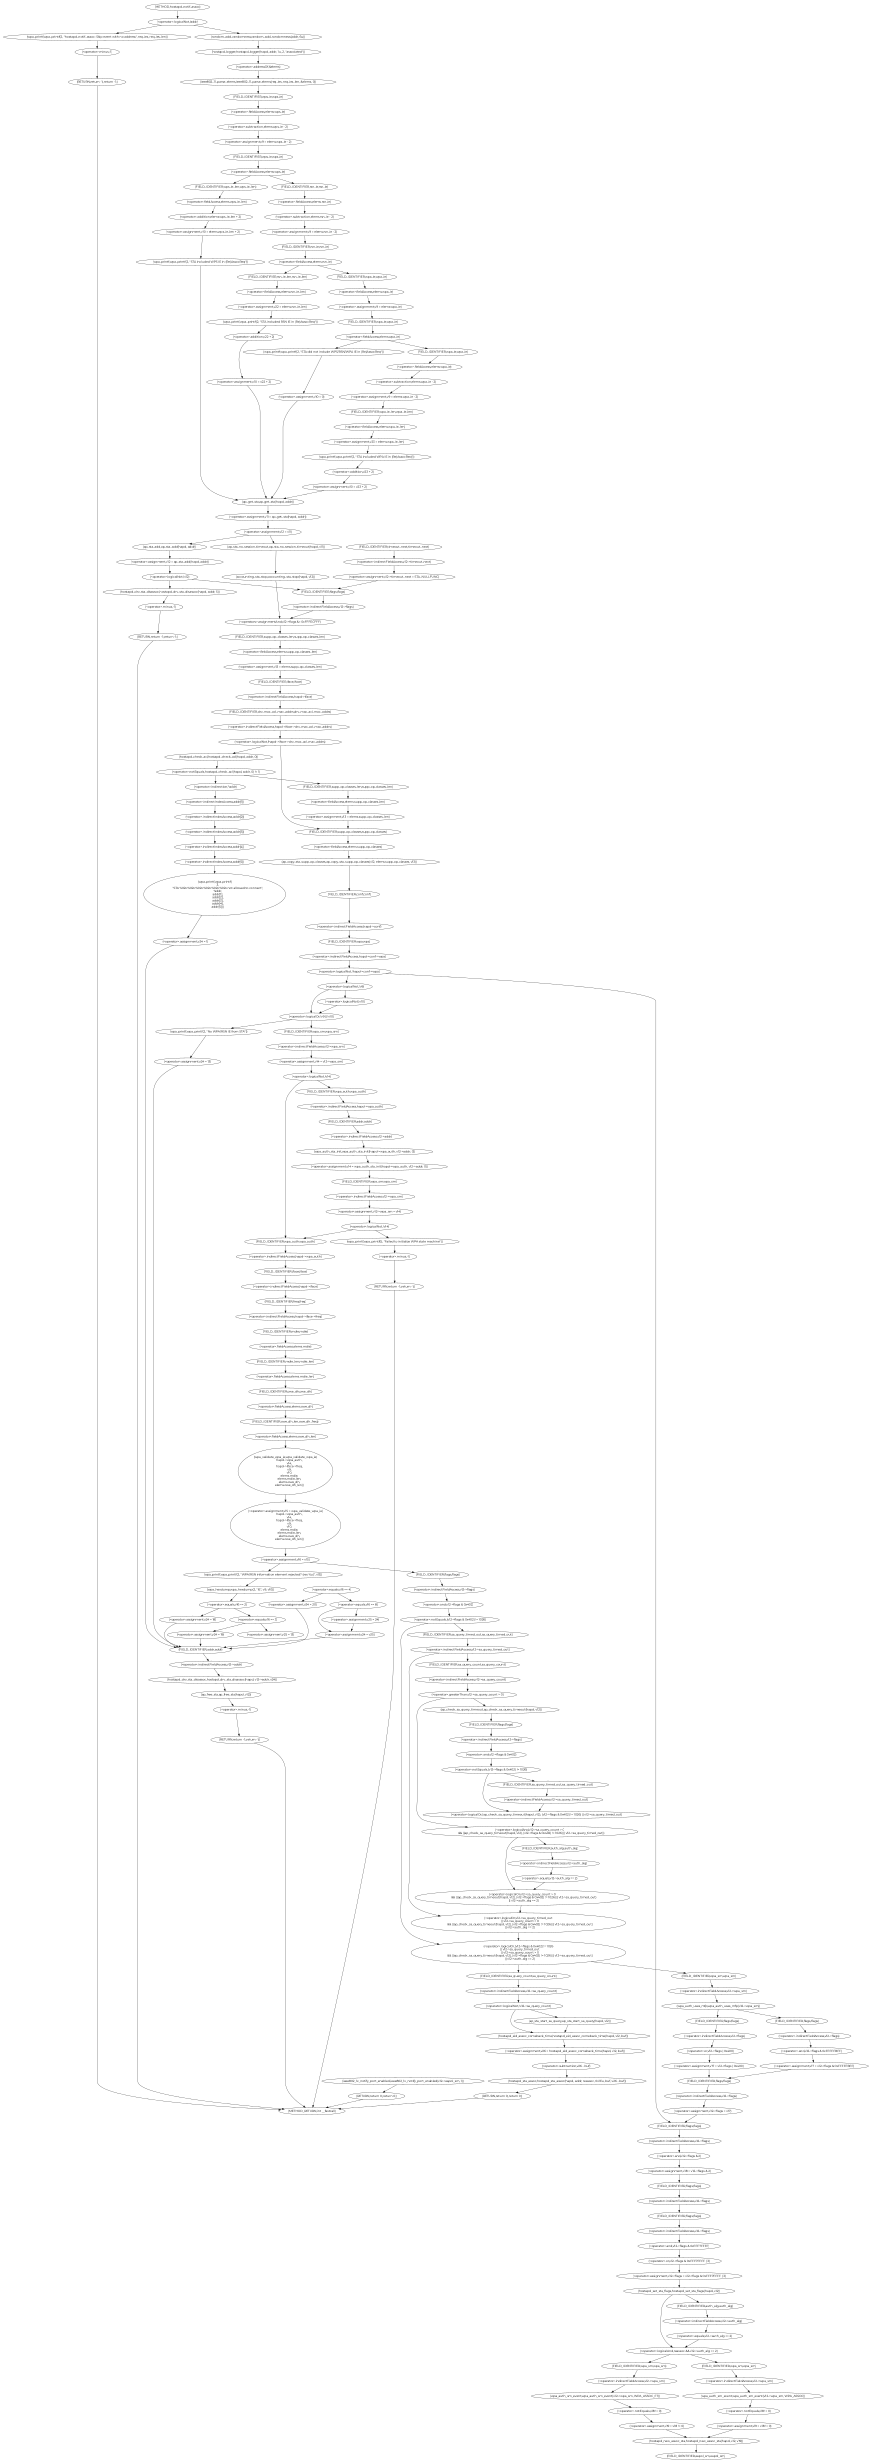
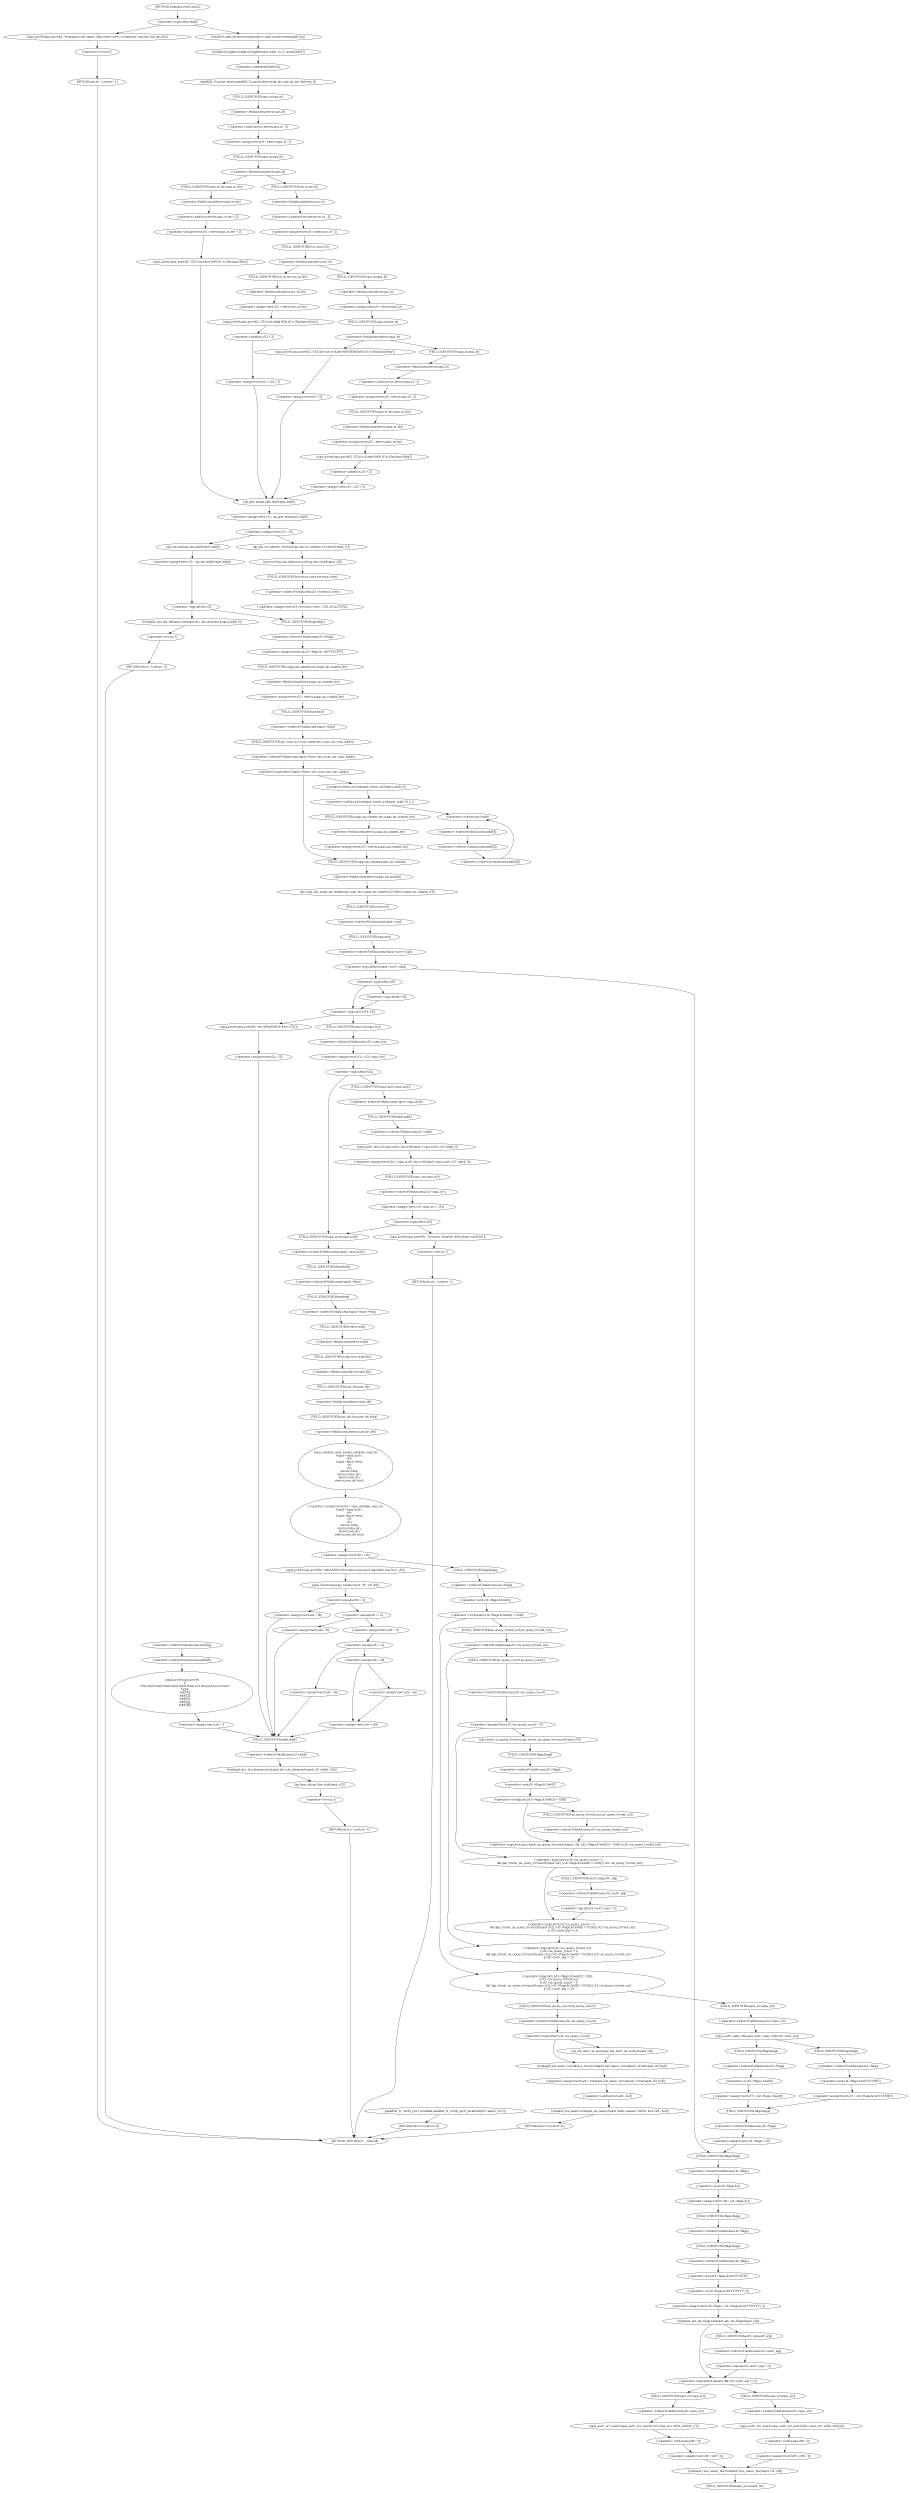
edge "(accounting_sta_stop,accounting_sta_stop(hapd, v12))" -> "(<operators>.assignmentAnd,v12->flags &= 0xFFFECFFF)": now "(accounting_sta_stop,accounting_sta_stop(hapd, v12))" -> "(FIELD_IDENTIFIER,timeout_next,timeout_next)"
edge "(<operator>.indirectIndexAccess,addr[3])" -> "(<operator>.indirectIndexAccess,addr[4])": now "(<operator>.indirectIndexAccess,addr[3])" -> "(<operator>.indirection,*addr)"
edge "(<operator>.assignment,v25 = 13)" -> "(<operator>.equals,v16 == 4)": added
